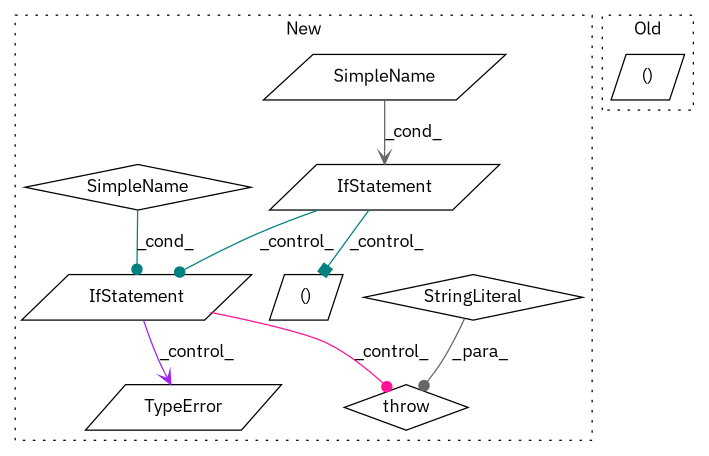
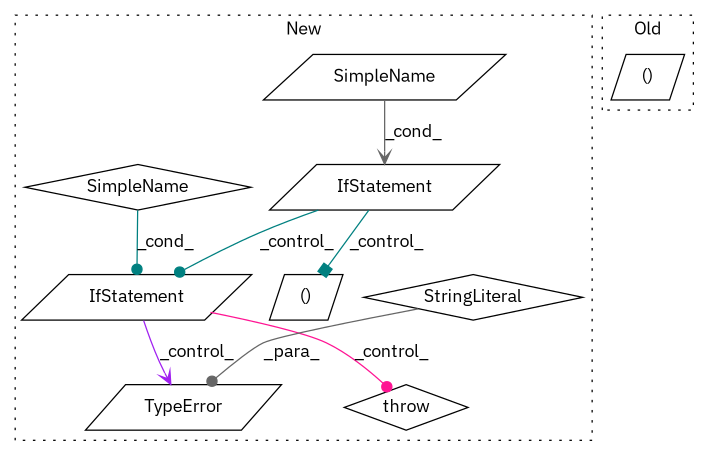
edge "StringLiteral" -> "throw": now "StringLiteral" -> "TypeError"
